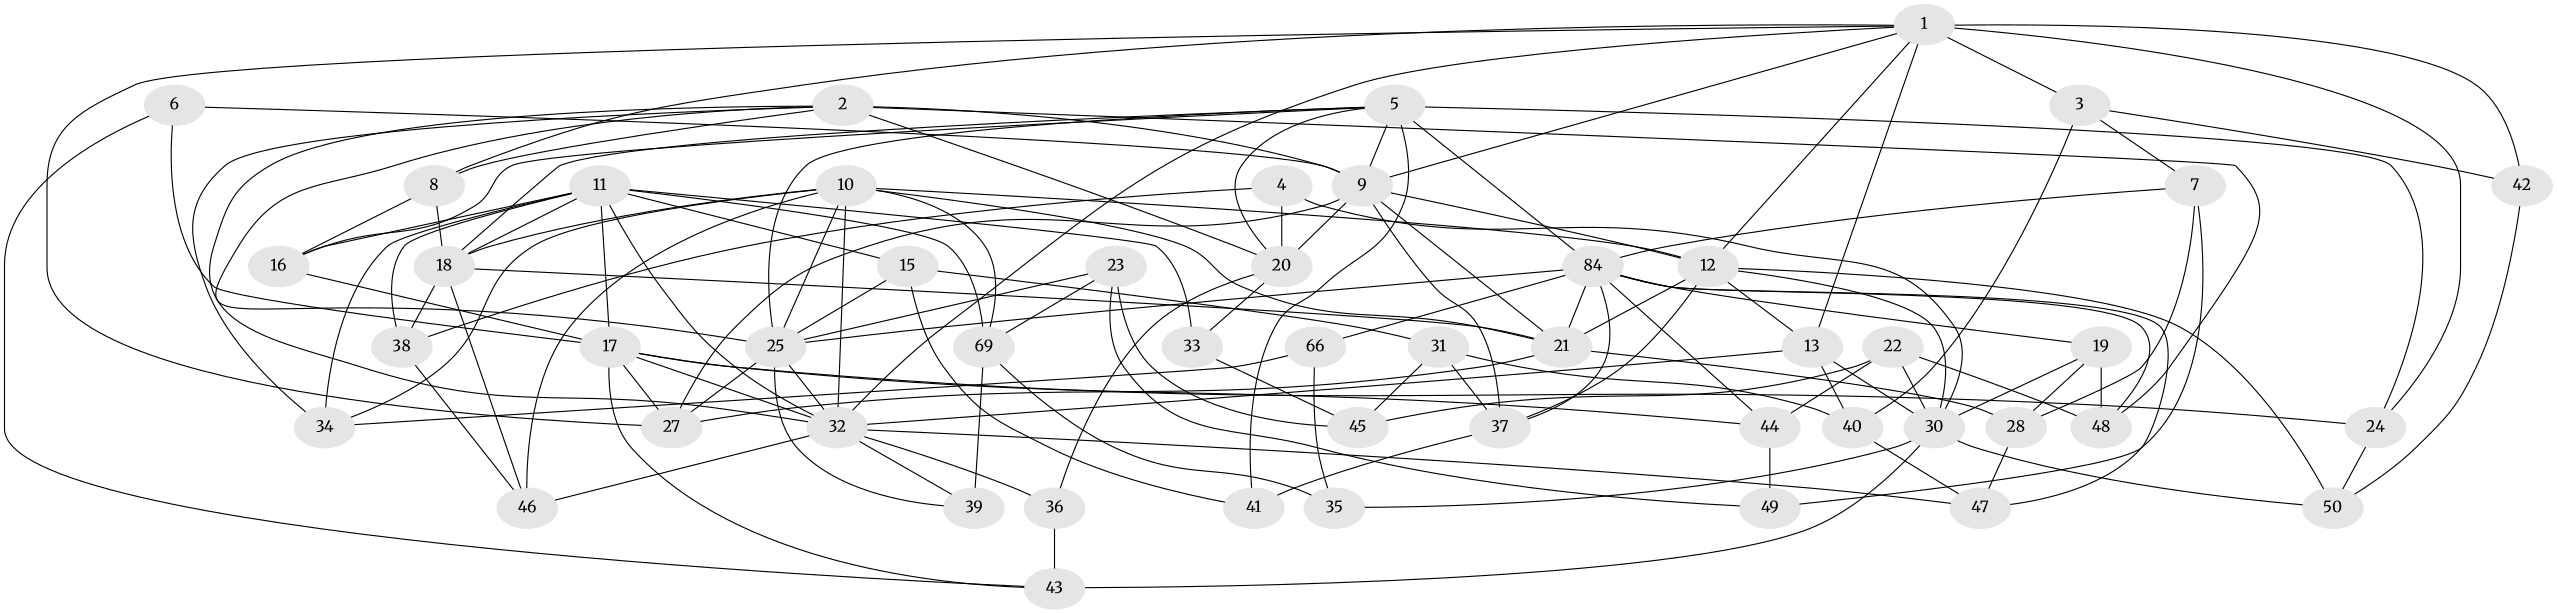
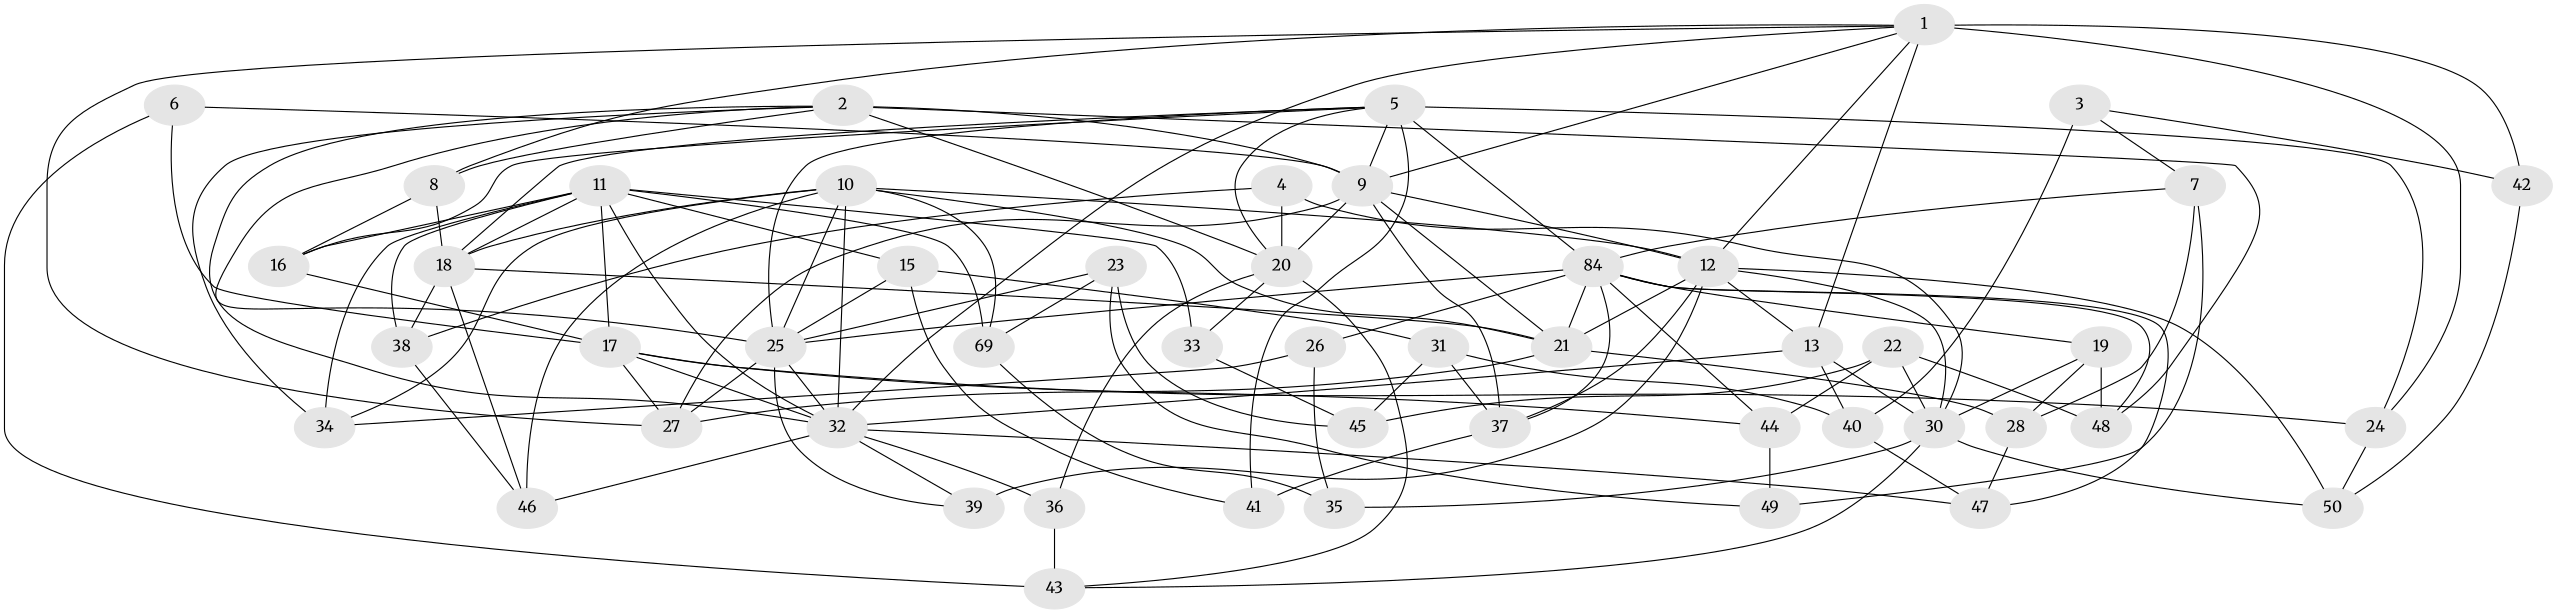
edge "1" -- "3": removed
node "66": label "66" -> "26"
edge "69" -- "39": now "12" -- "39"
edge "17" -- "43": now "20" -- "43"
